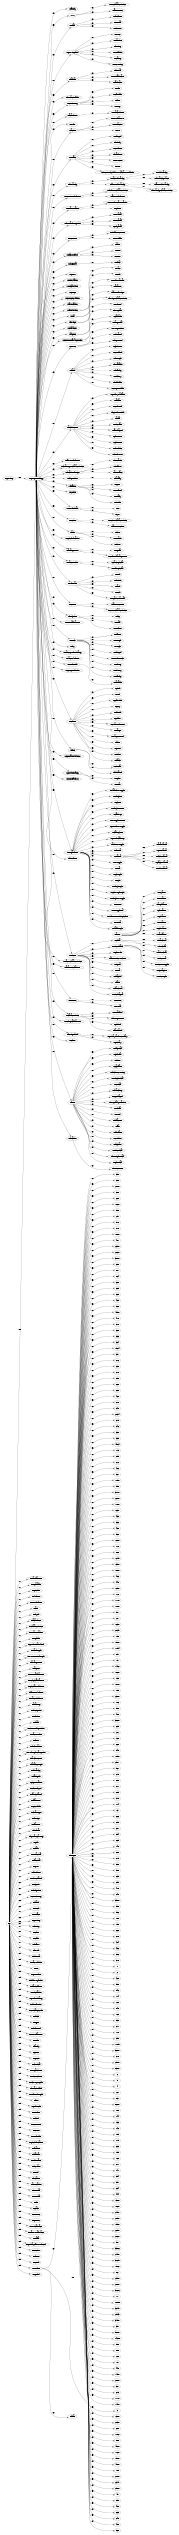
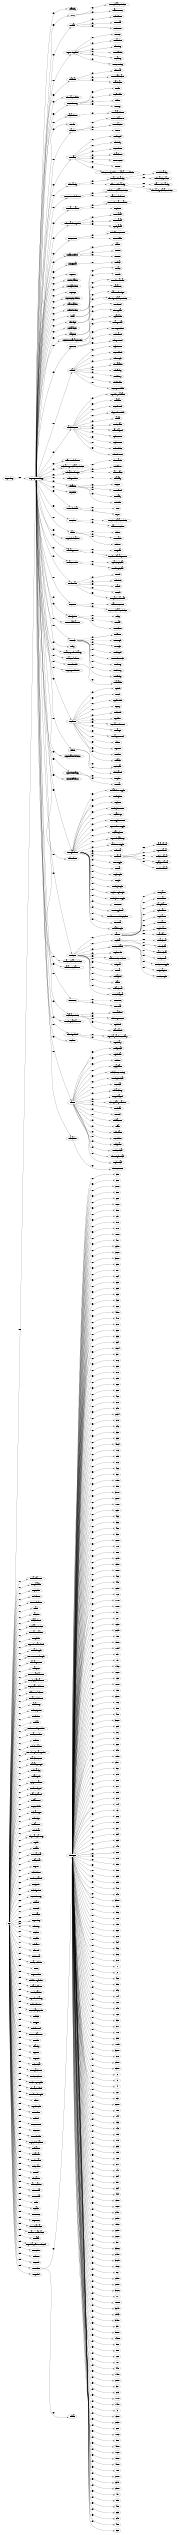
edge "v_micros" -> "v_aster": added, label ">="
node "e_dryed": label "e_dryed" -> "e_actine"
edge "v_number" -> "3": now "v_integer" -> "3"
